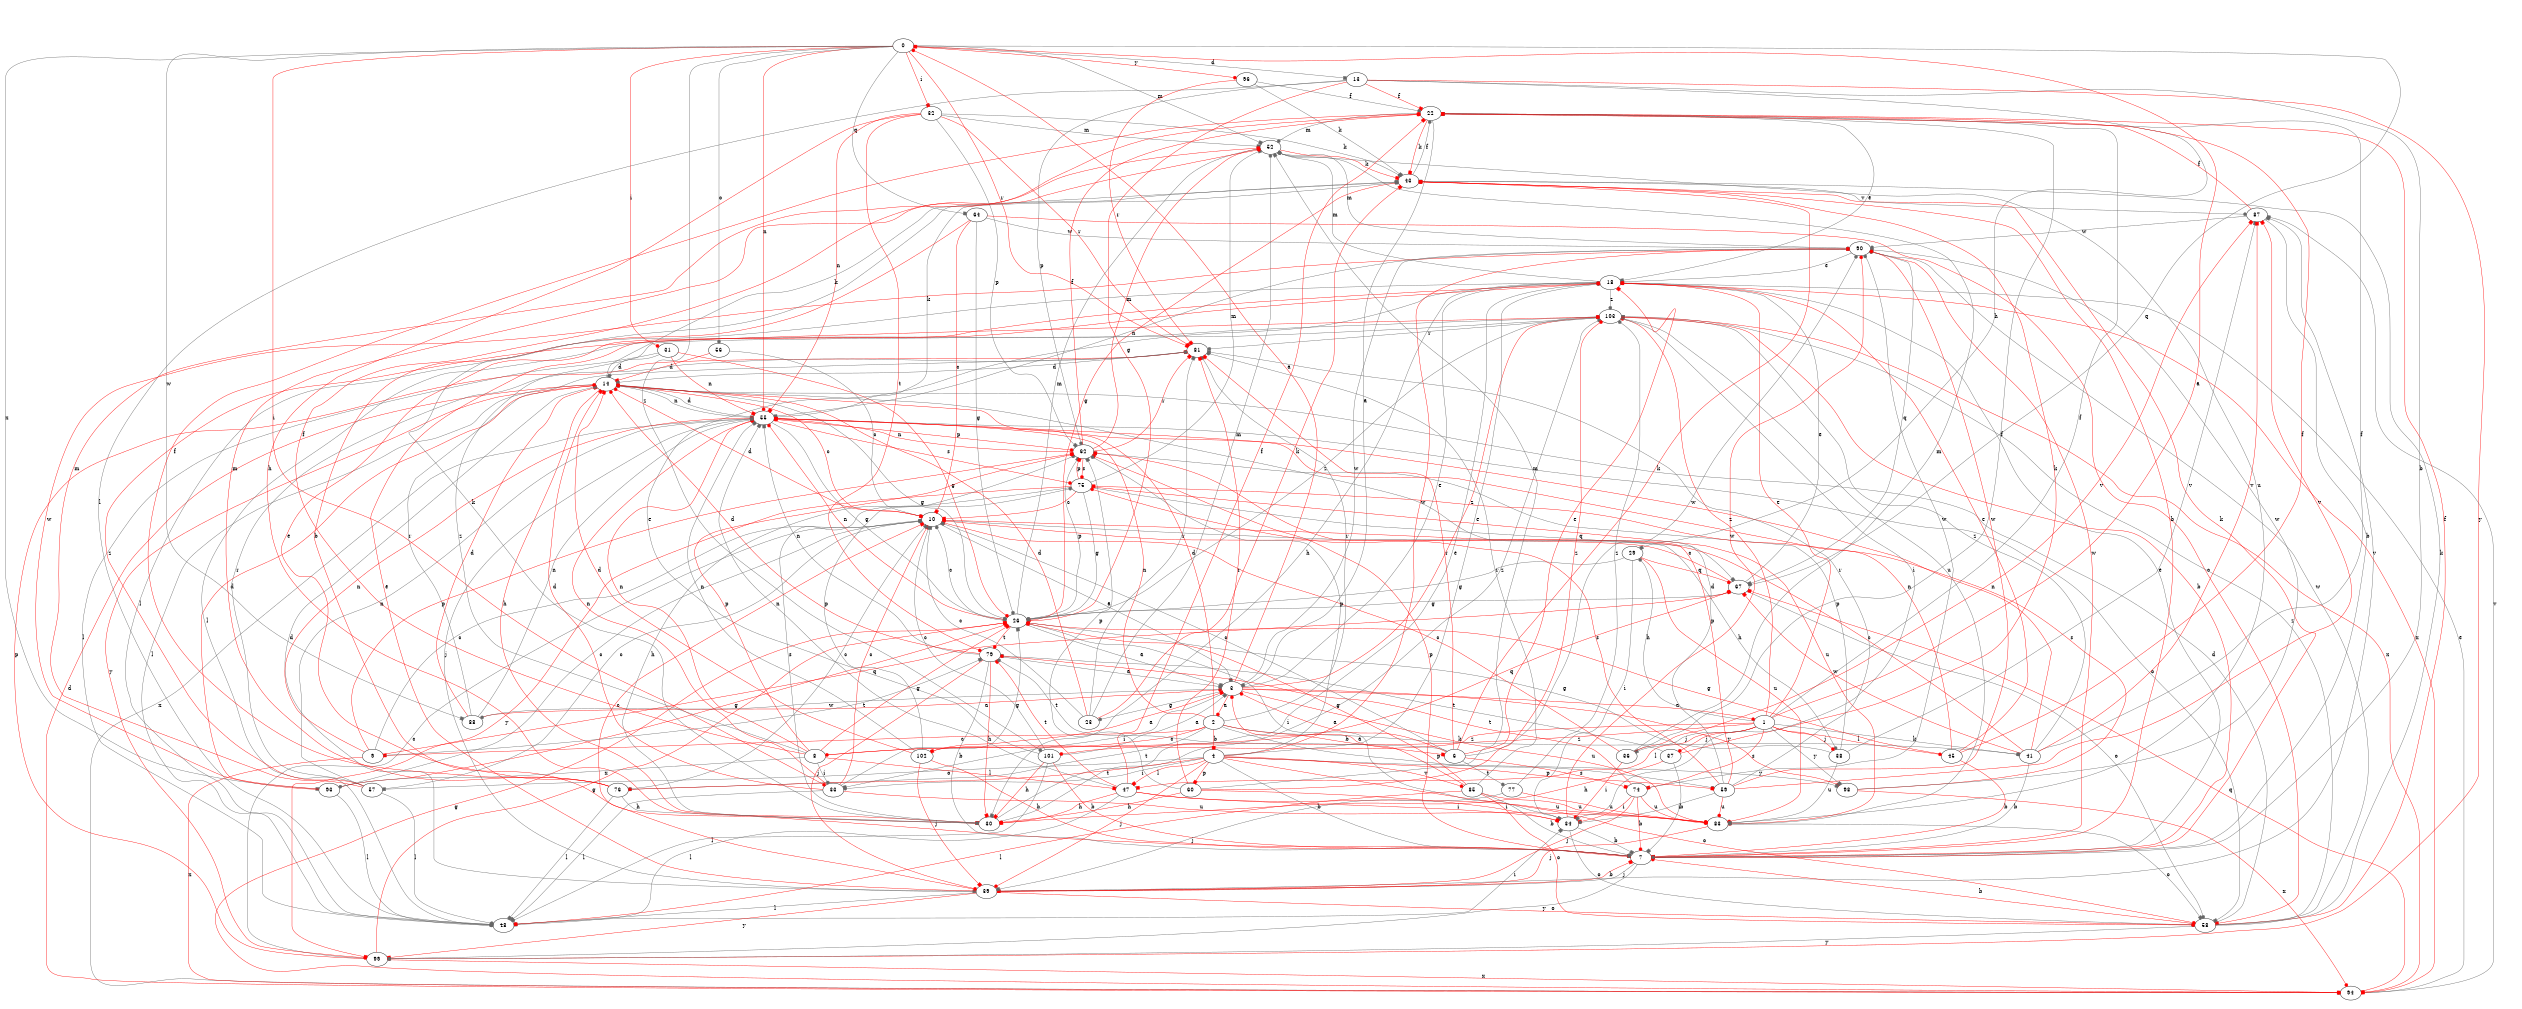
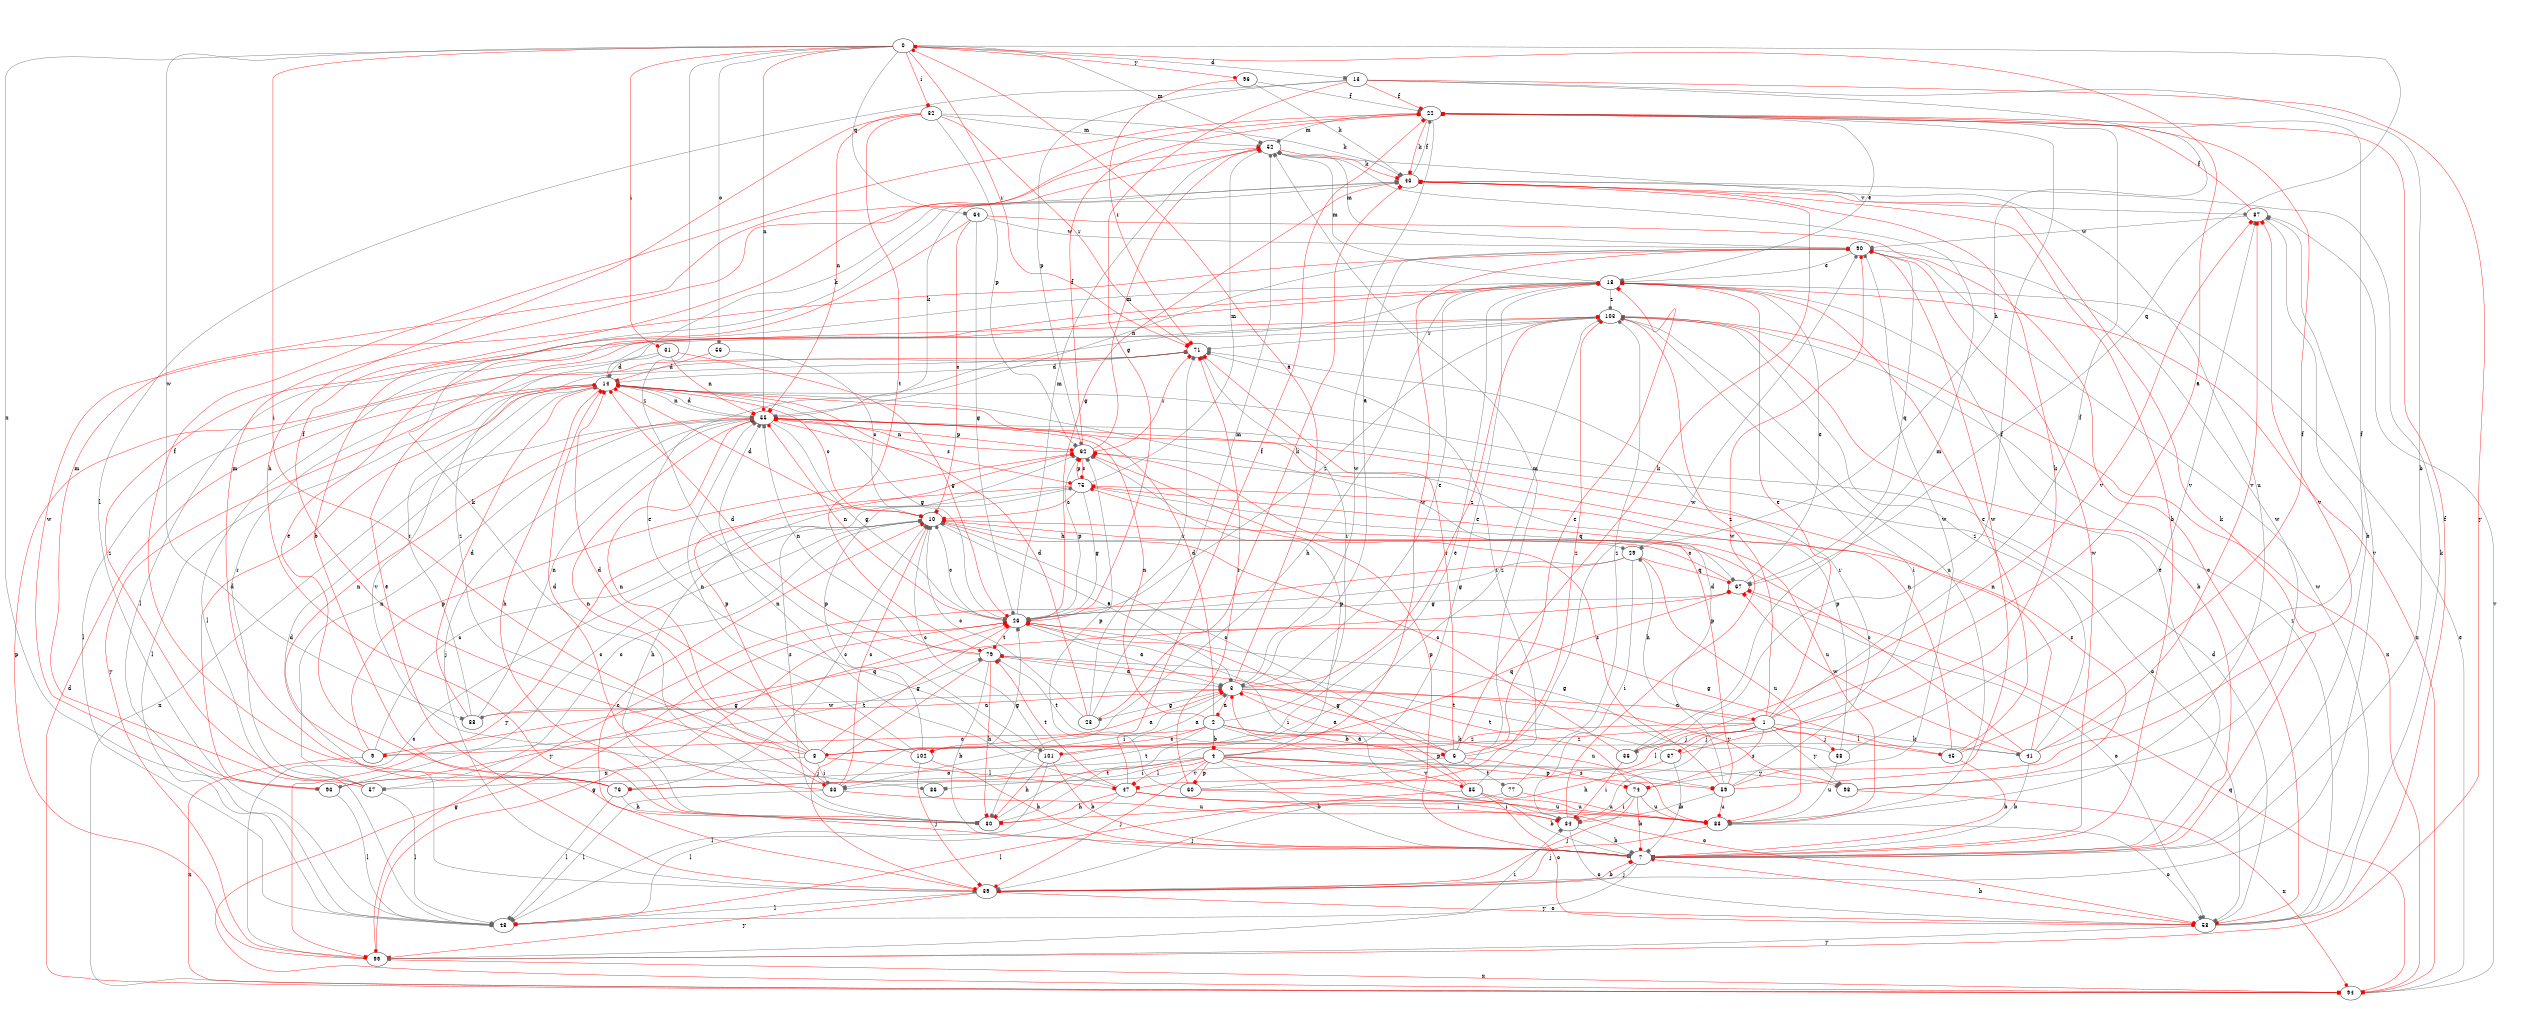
node "81": label "81" -> "71"
edge "10" -> "38": now "10" -> "29"
edge "29" -> "99": added, label "y"
node "86": added
edge "60" -> "30": removed, label "h"
